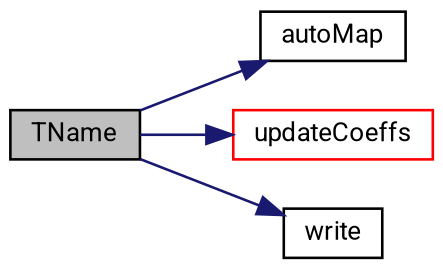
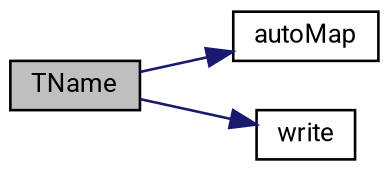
node "updateCoeffs": removed
